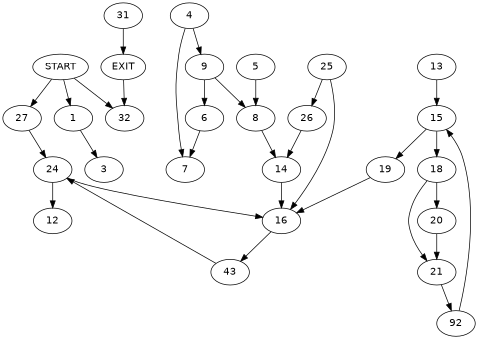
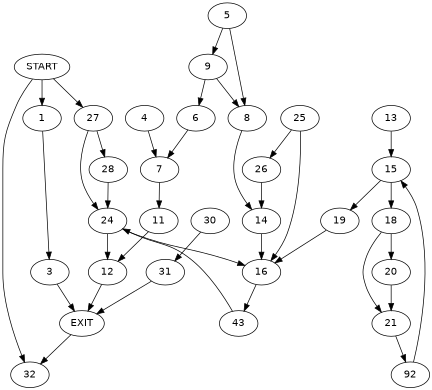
edge "4" -> "9": now "5" -> "9"
node "28": added
node "11": added
node "30": added
edge "12" -> "EXIT": added
edge "3" -> "EXIT": added
